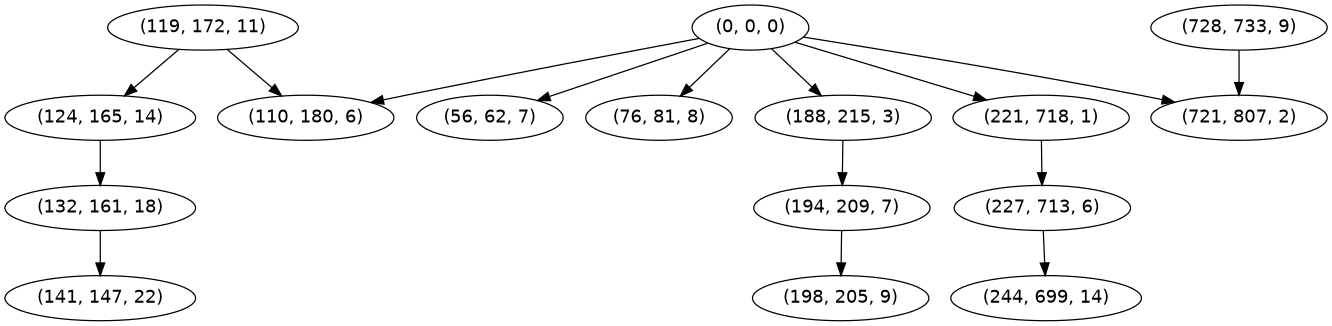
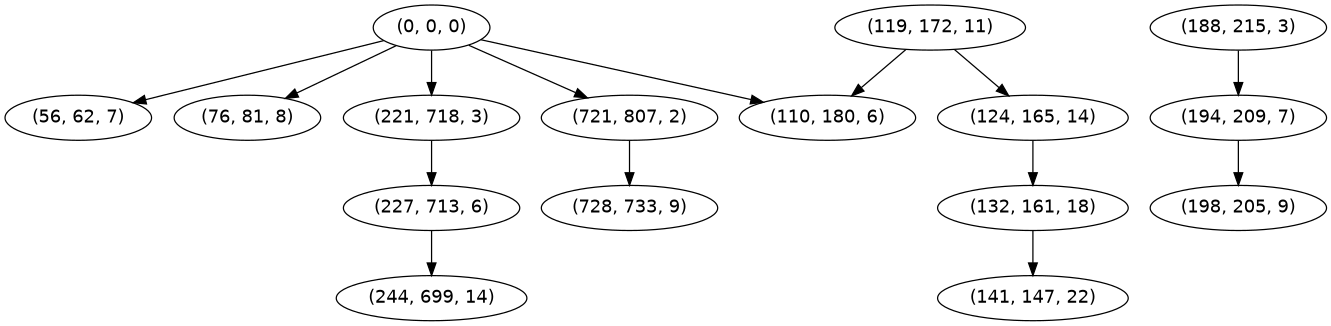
edge "(728, 733, 9)" -> "(721, 807, 2)": reversed
edge "(0, 0, 0)" -> "(188, 215, 3)": removed
node "(221, 718, 1)": label "(221, 718, 1)" -> "(221, 718, 3)"
